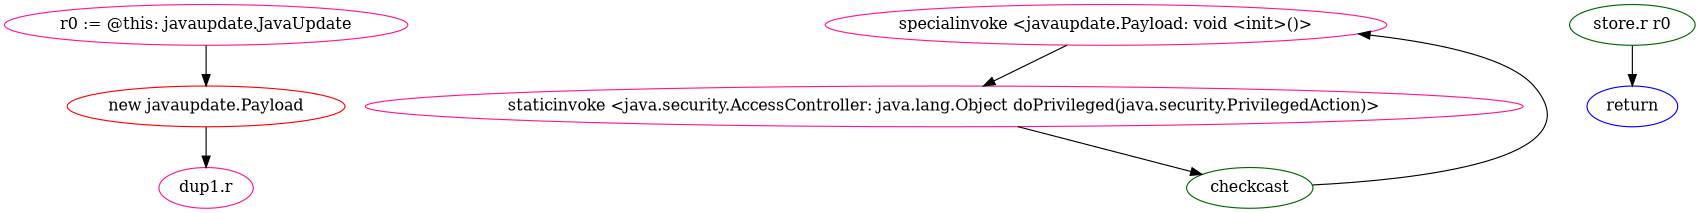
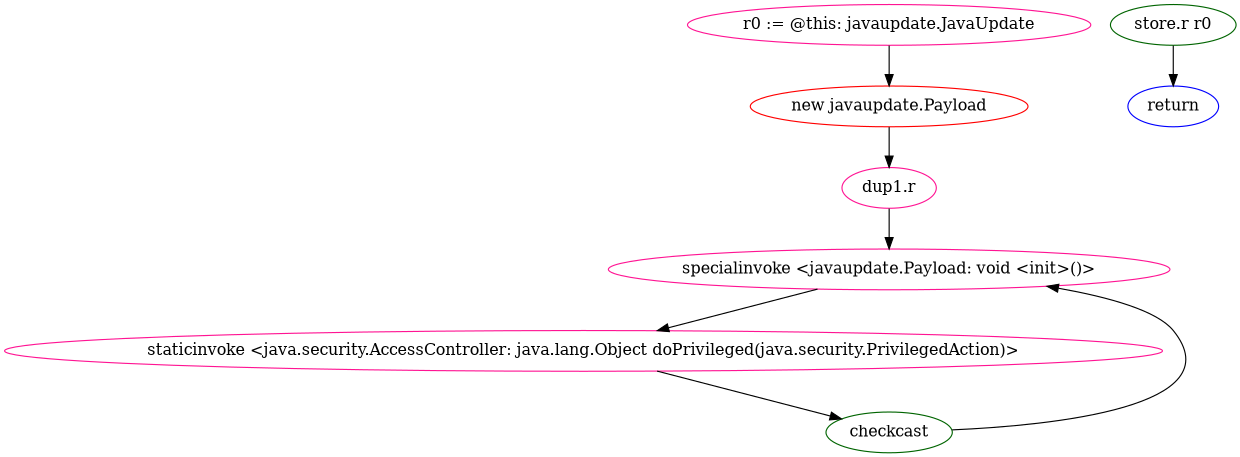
edge "dup1.r" -> "specialinvoke <javaupdate.Payload: void <init>()>": added
